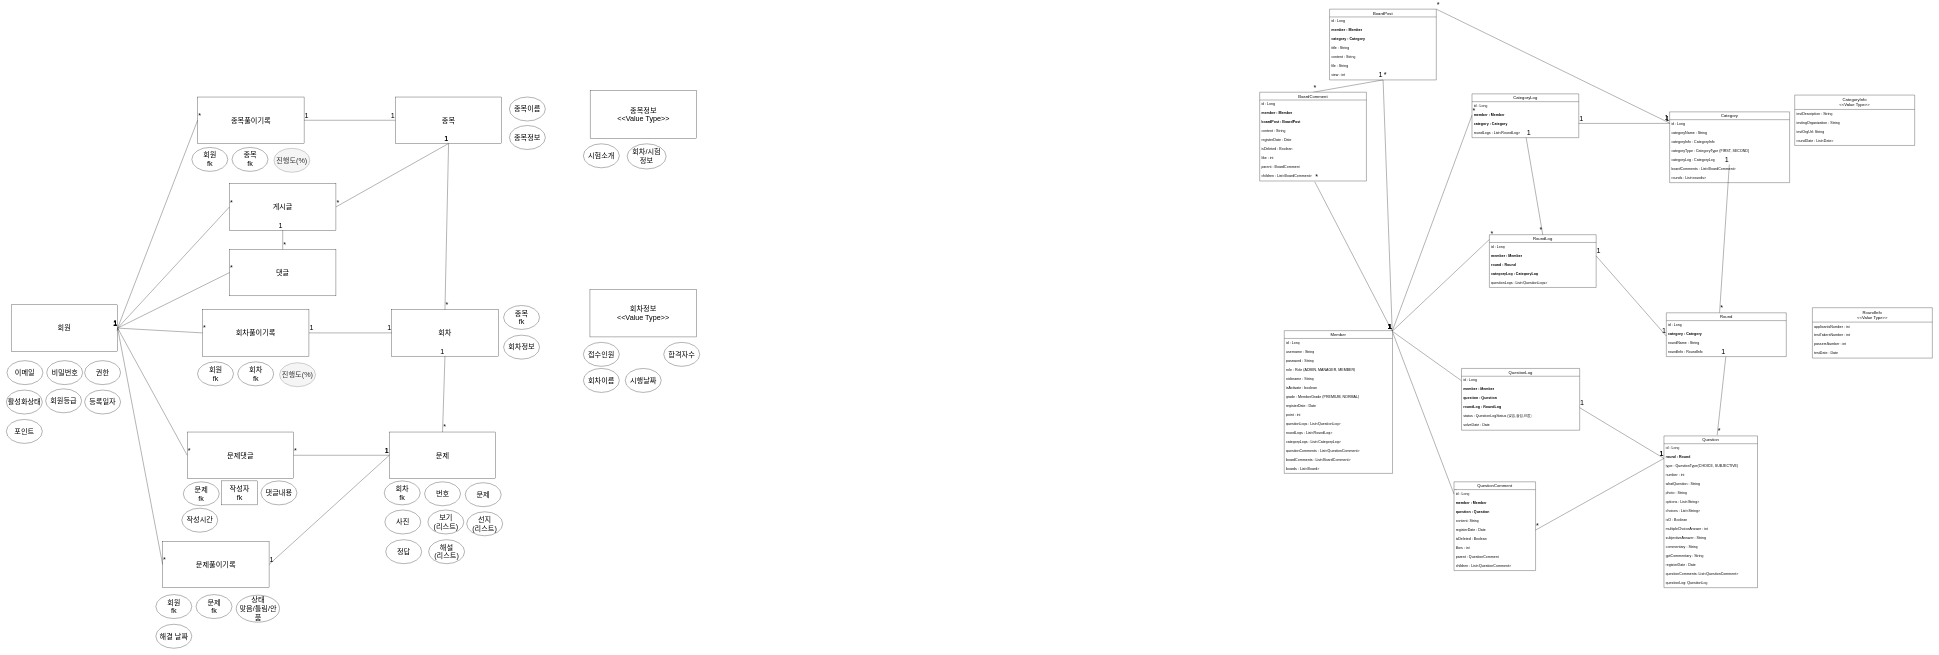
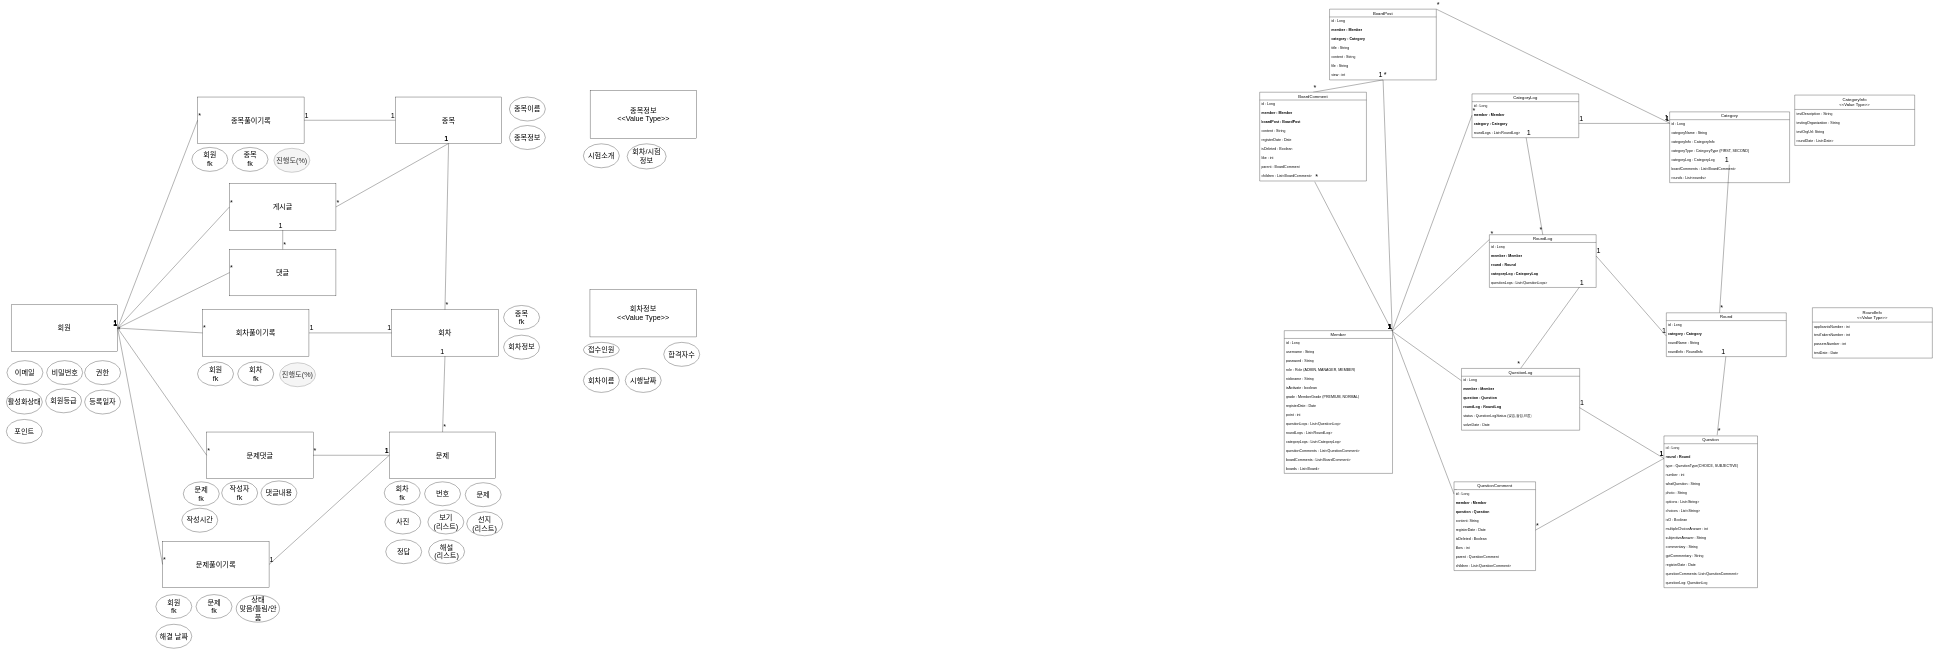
edge "회원" -- "회차풀이기록": arrowhead none -> classic
edge "questionLogs : List<QuestionLogs>" -- "QuestionLog": added, labels "1", "*"
edge "문제풀이기록" -> "회원": arrowhead open -> none
node "접수인원": size 36x24 -> 36x15
node "문제댓글": moved (240, 455) -> (260, 455)
node "작성자 fk": shape rectangle -> ellipse
